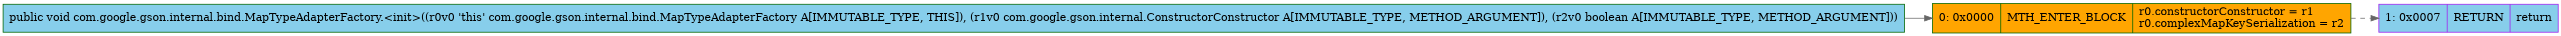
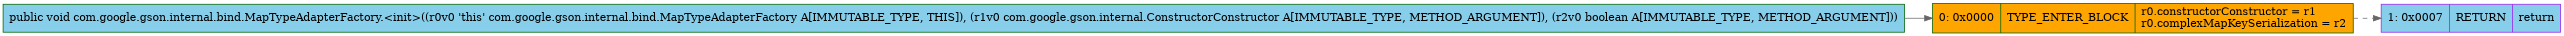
node "0: 0x0000": text "MTH_ENTER_BLOCK" -> "TYPE_ENTER_BLOCK"
